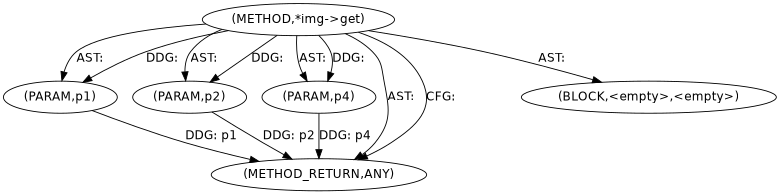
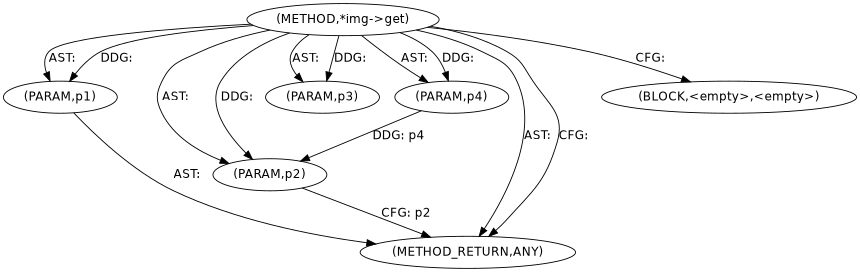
edge "(METHOD,*img->get)" -> "(BLOCK,<empty>,<empty>)": label "AST: " -> "CFG: "
node "(PARAM,p3)": added
edge "(PARAM,p4)" -> "(METHOD_RETURN,ANY)": now "(PARAM,p4)" -> "(PARAM,p2)"
edge "(PARAM,p1)" -> "(METHOD_RETURN,ANY)": label "DDG: p1" -> "AST: "
edge "(PARAM,p2)" -> "(METHOD_RETURN,ANY)": label "DDG: p2" -> "CFG: p2"
